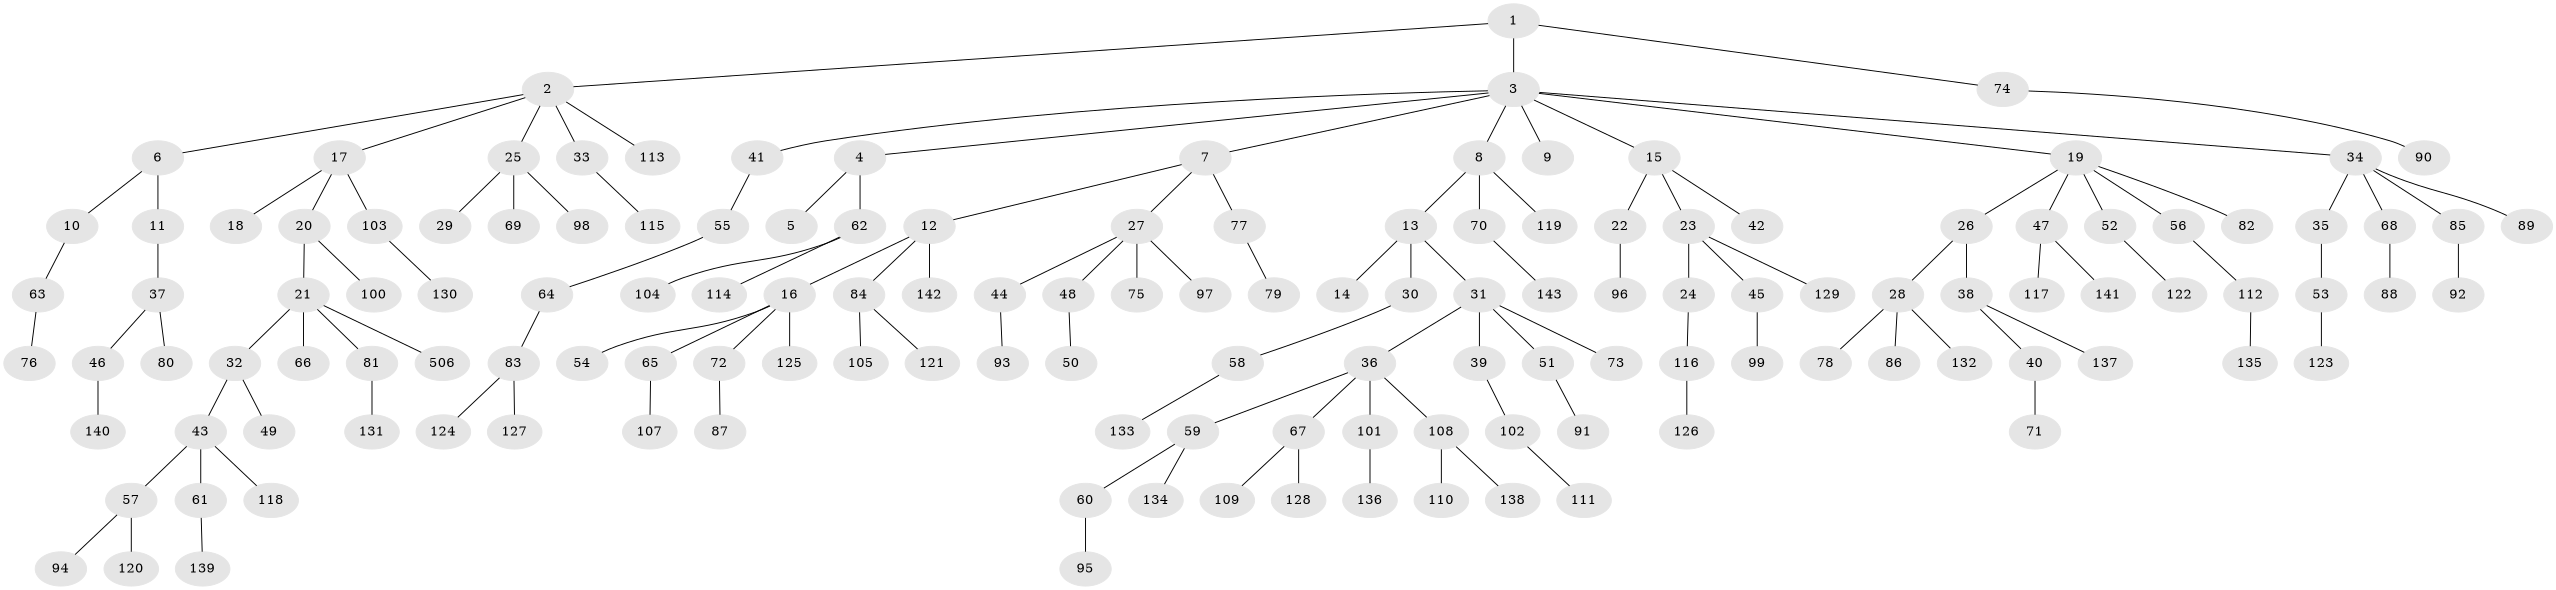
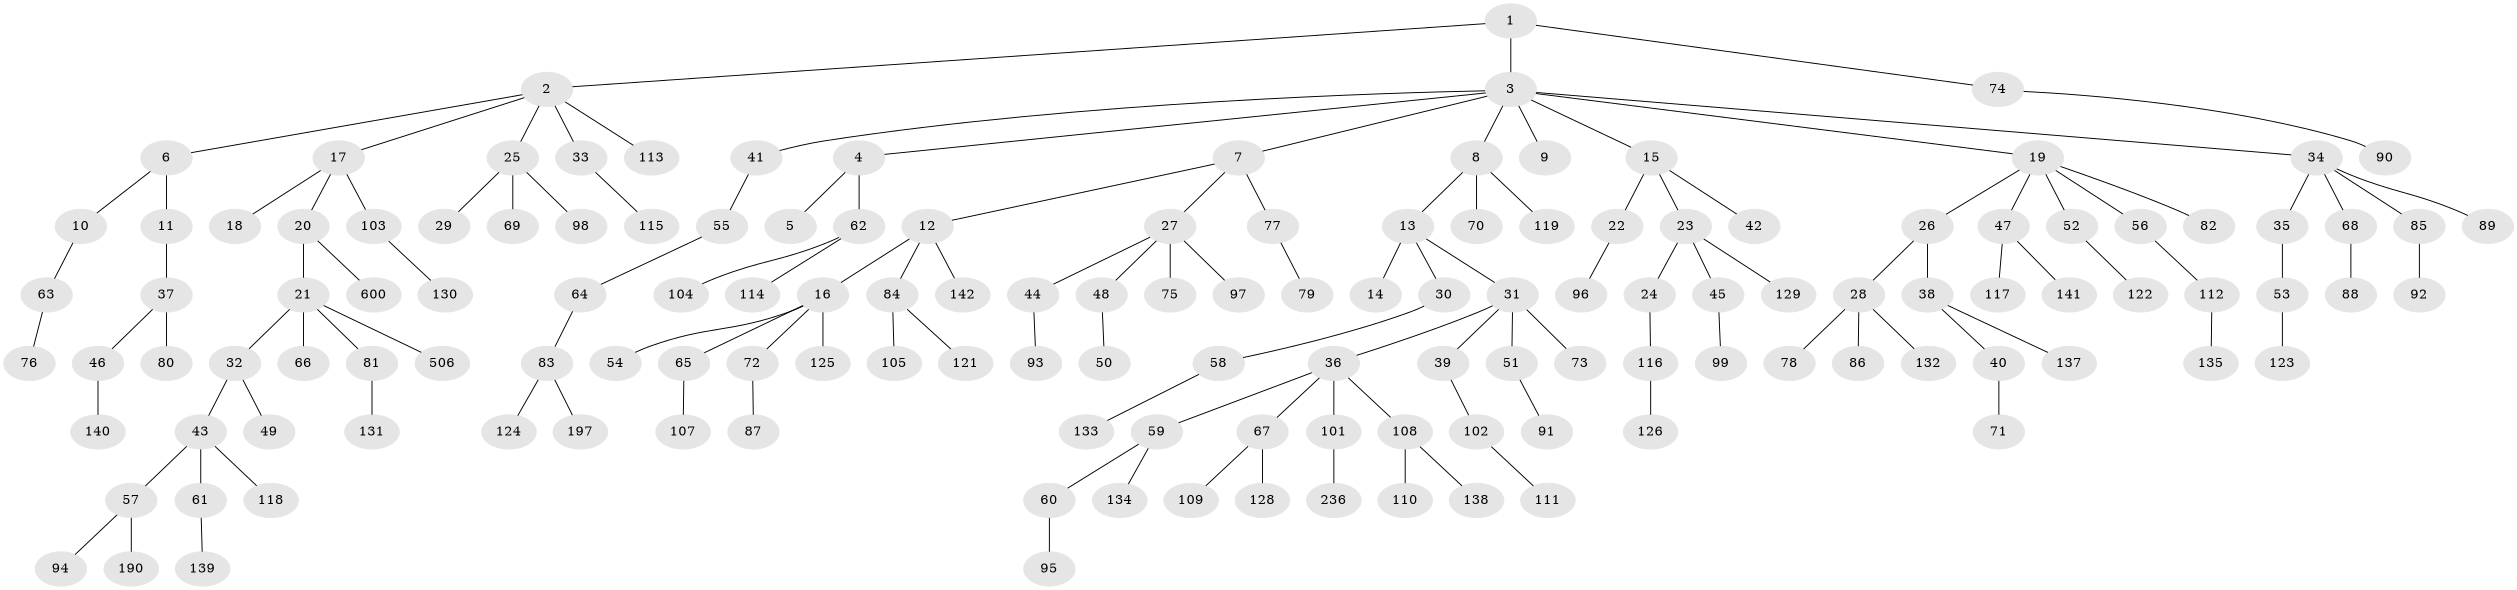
node "100": label "100" -> "600"
node "143": removed
node "127": label "127" -> "197"
node "136": label "136" -> "236"
node "120": label "120" -> "190"
